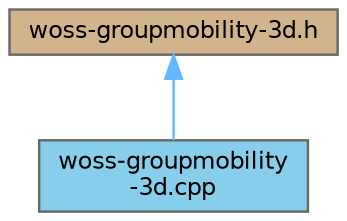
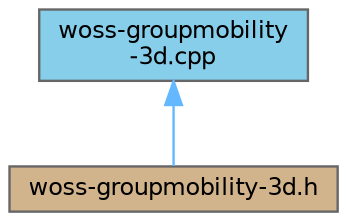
edge "woss-groupmobility -3d.cpp" -> "woss-groupmobility-3d.h": reversed
